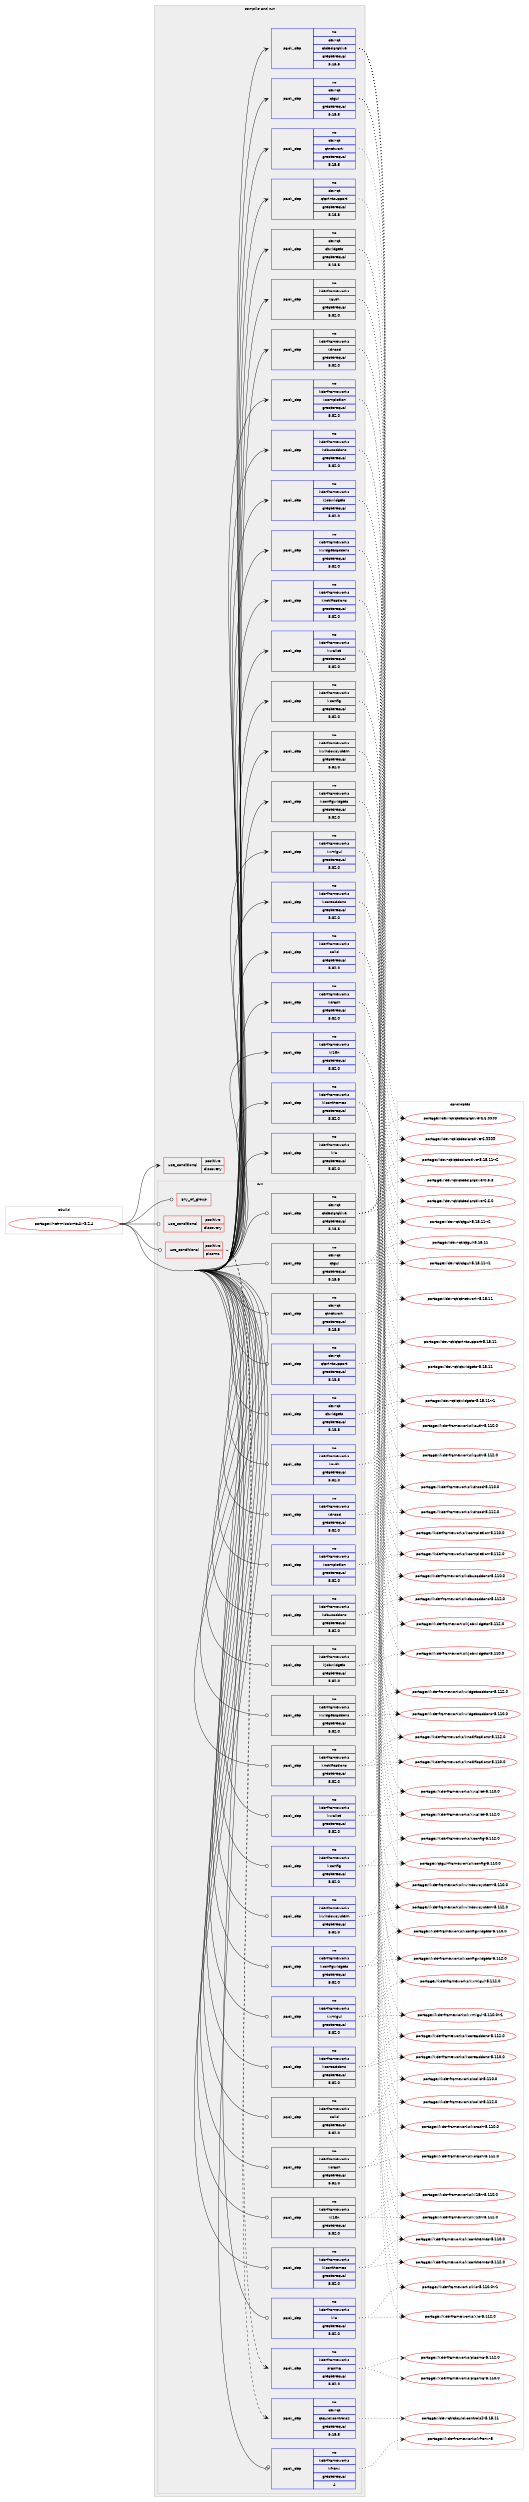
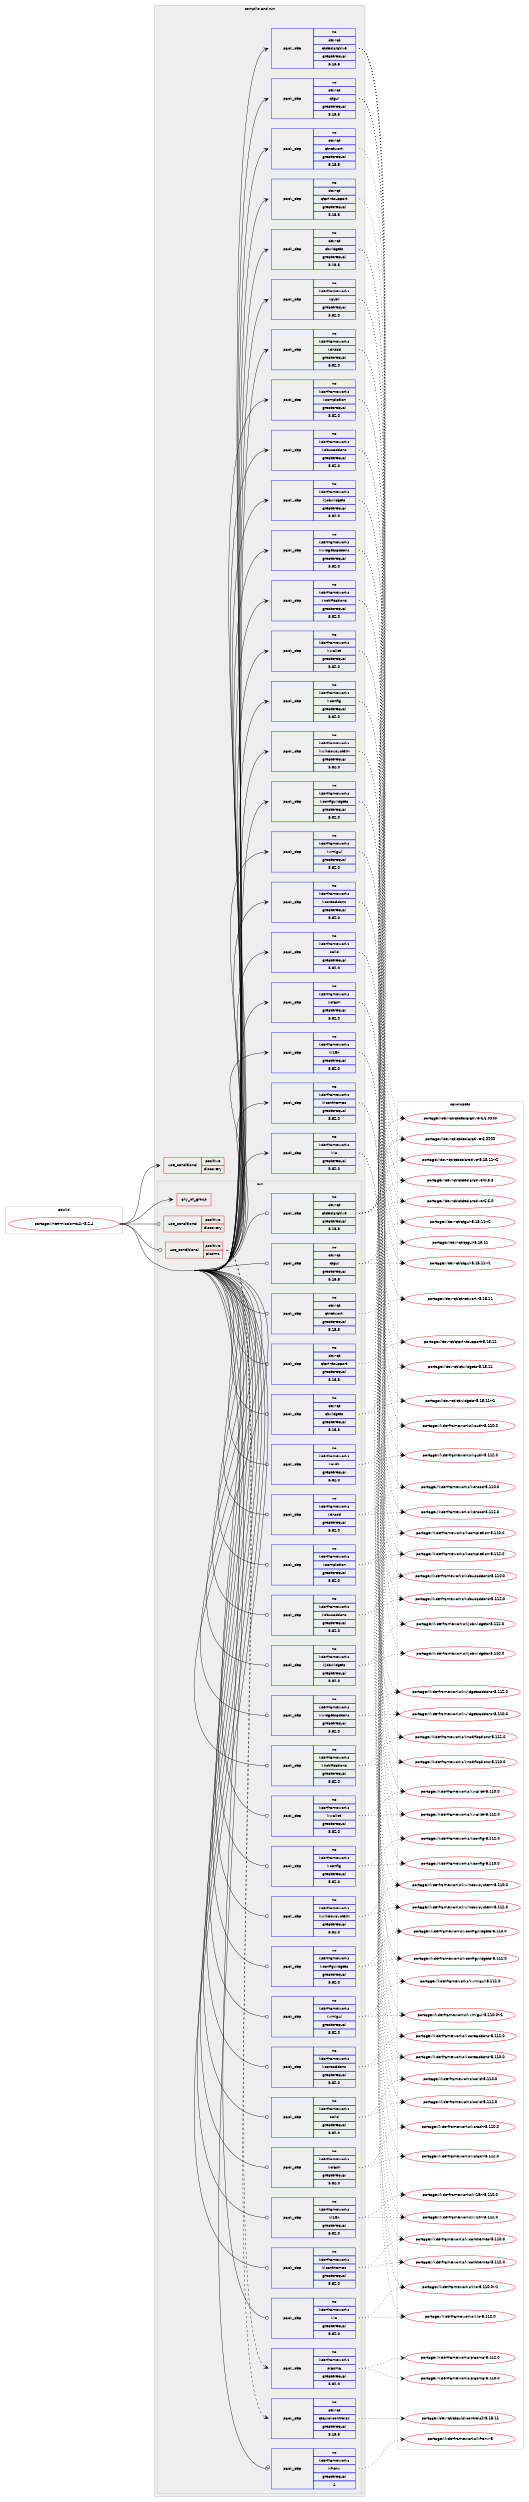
edge "portage://net-misc/smb4k-3.2.4" -> "any_of_group": arrowhead odot -> vee
node "portage://qtgui-frameworks/kconfig-5.110.0": label "portage://qtgui-frameworks/kconfig-5.110.0" -> "portage://kde-frameworks/kconfig-5.110.0"
